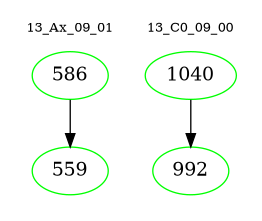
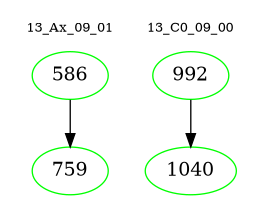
edge "1040" -> "992": reversed
node "559": label "559" -> "759"
